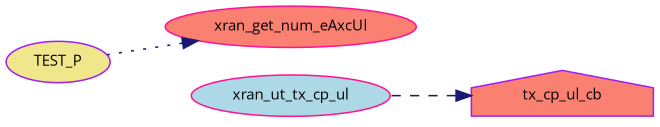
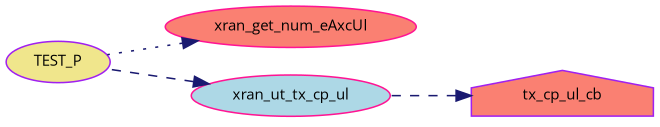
edge "TEST_P" -> "xran_ut_tx_cp_ul": added
